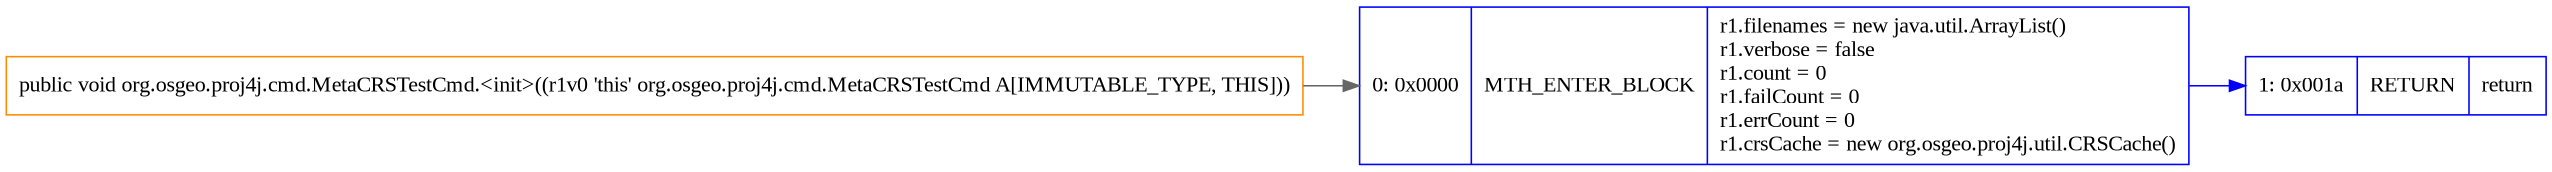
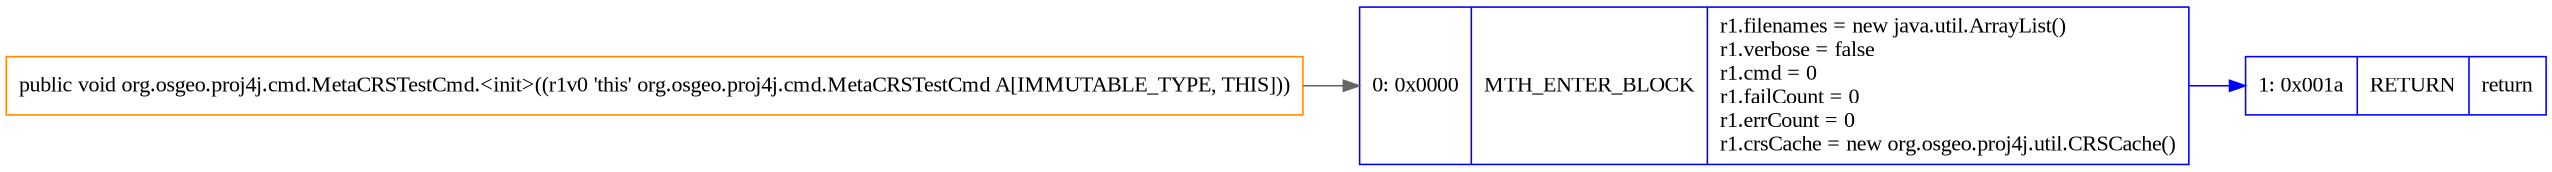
node "0: 0x0000": text "r1.count = 0" -> "r1.cmd = 0"
